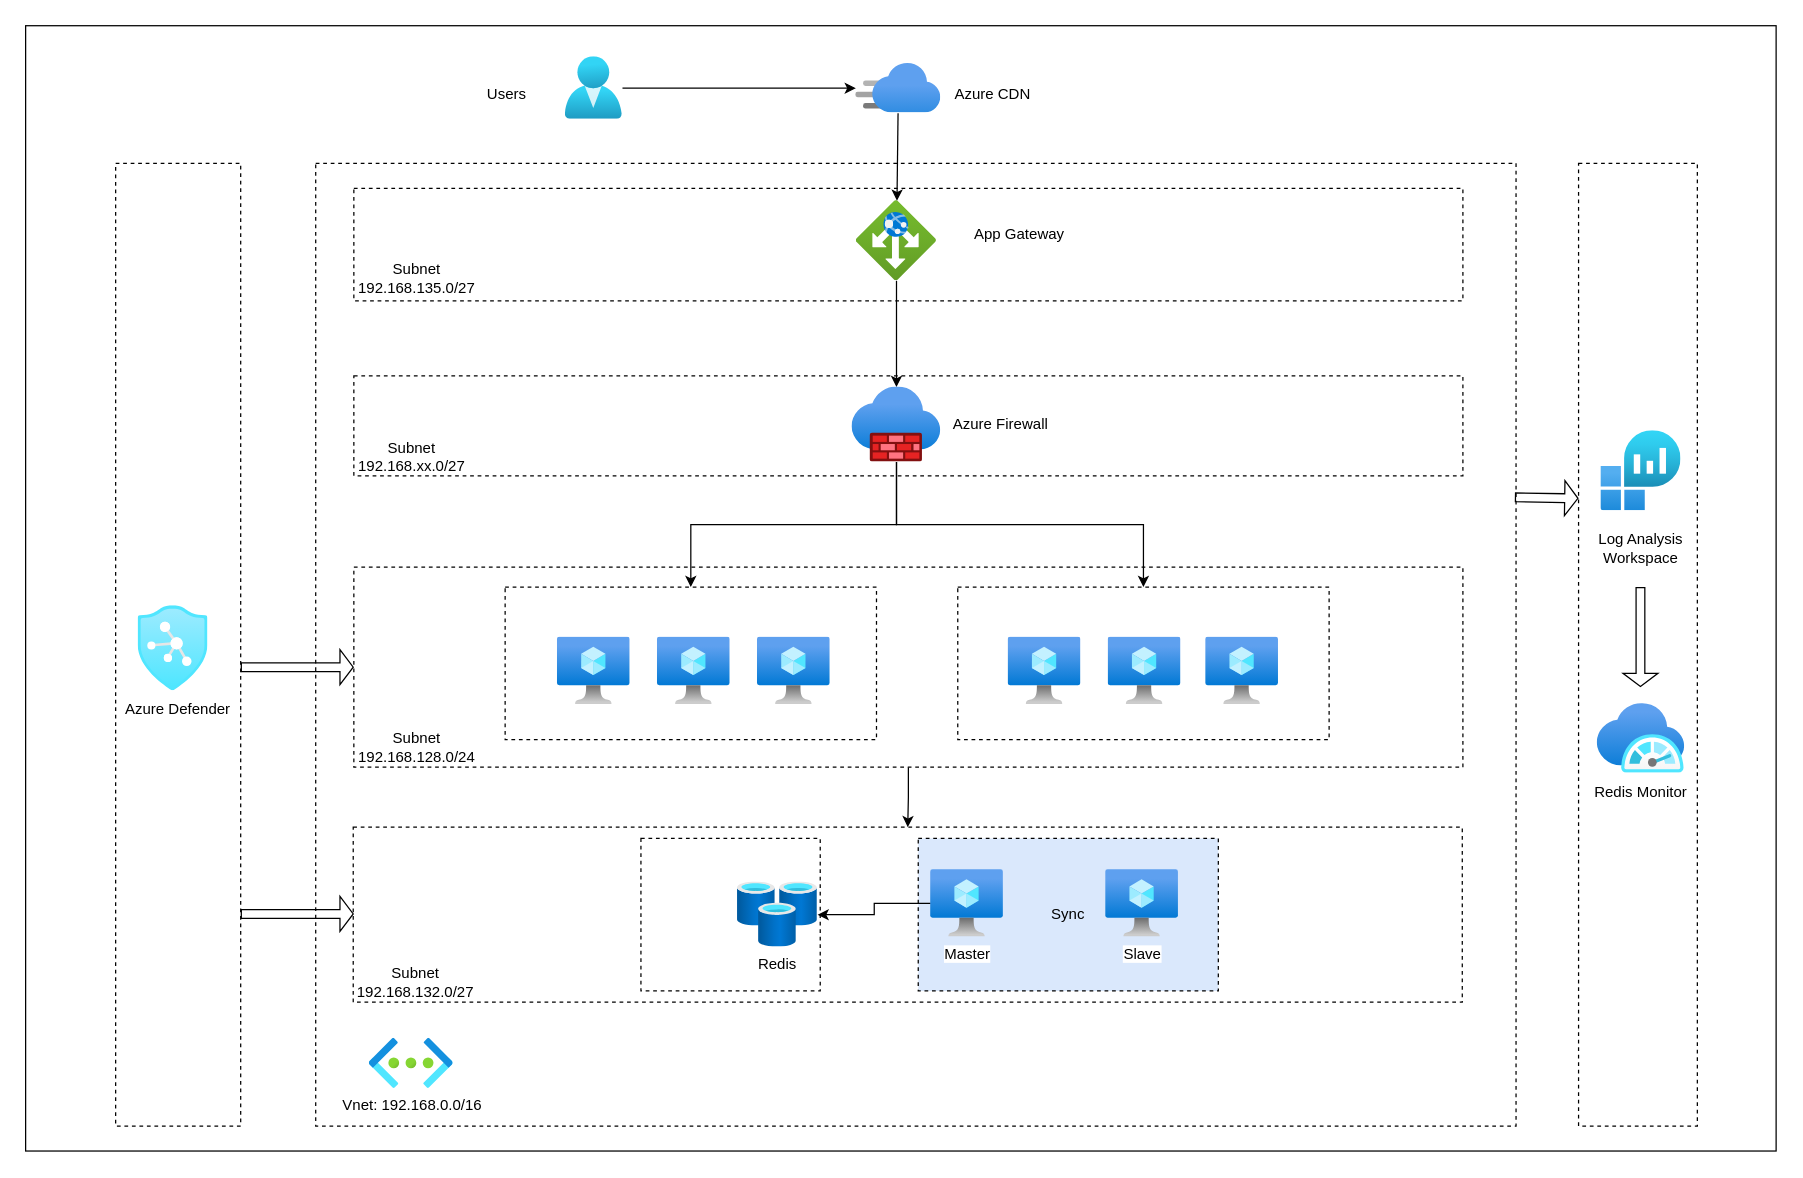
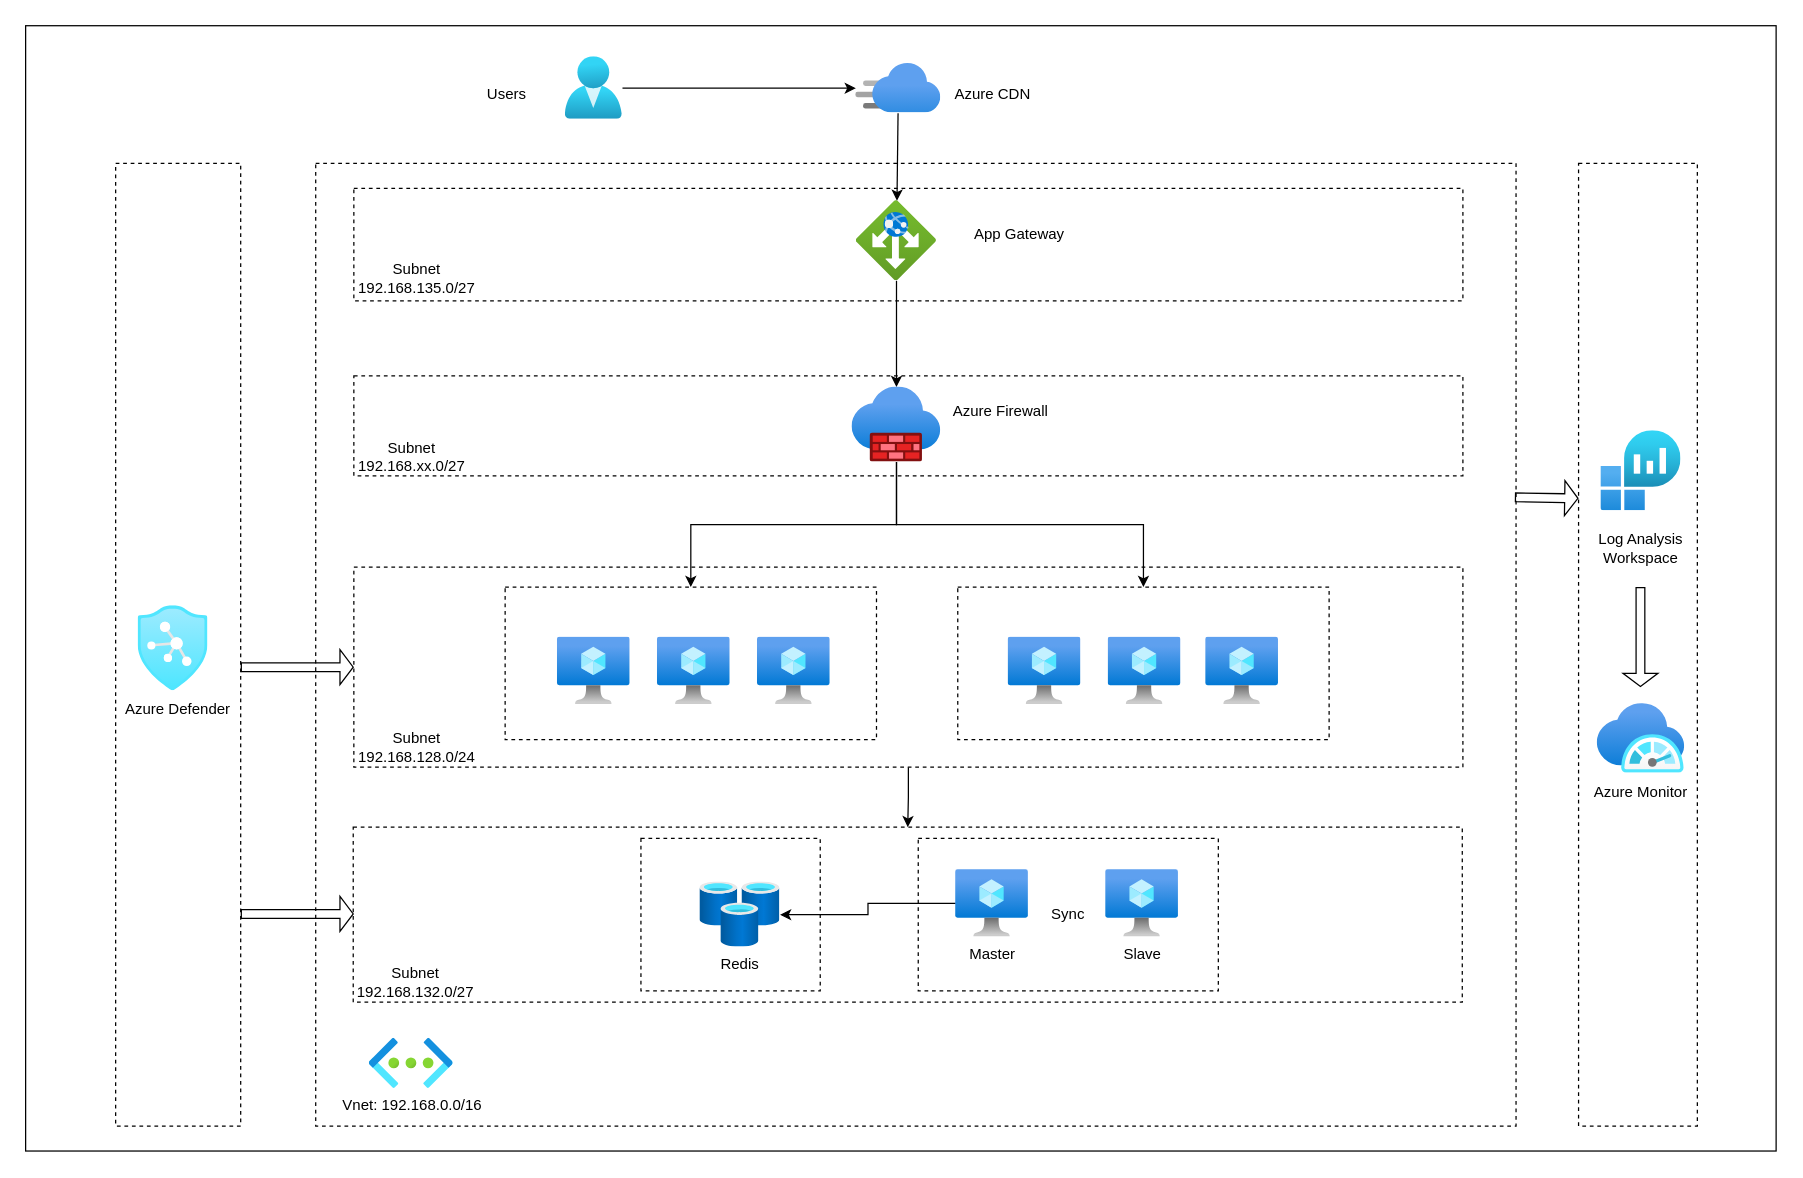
node "Azure Firewall": moved (1000, 424) -> (1000, 412)
node "Redis Monitor": label "Redis Monitor" -> "Azure Monitor"
node "Master": moved (967, 903) -> (992, 903)
node "Redis": moved (777, 914) -> (740, 914)
node "Sync": fillcolor #dae8fc -> #ffffff
